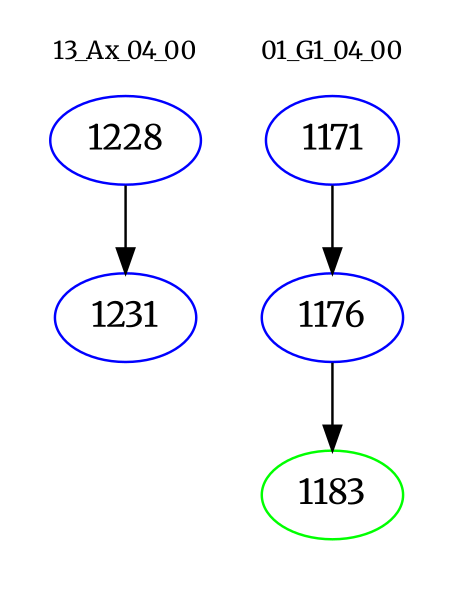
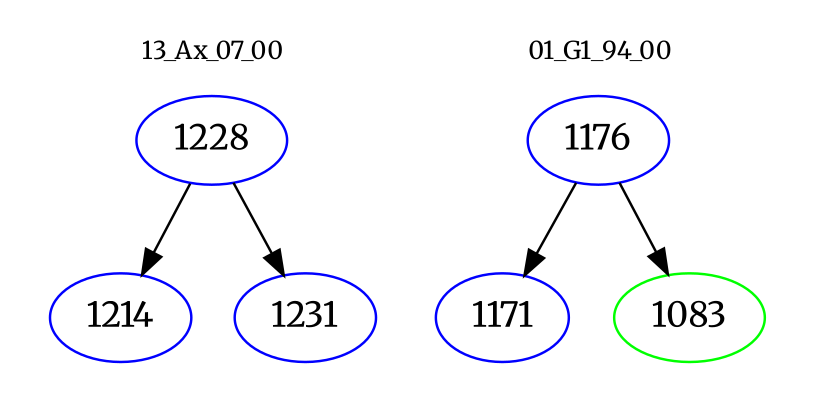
cluster "13_Ax_04_00": label "13_Ax_04_00" -> "13_Ax_07_00"
cluster "01_G1_04_00": label "01_G1_04_00" -> "01_G1_94_00"
edge "1171" -> "1176": reversed
node "1214": added
node "1183": label "1183" -> "1083"
